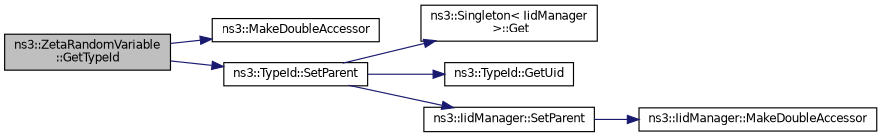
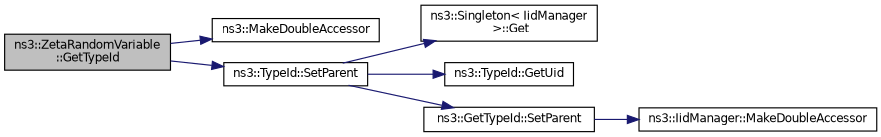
node "ns3::IidManager::SetParent": label "ns3::IidManager::SetParent" -> "ns3::GetTypeId::SetParent"
